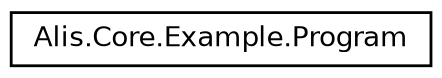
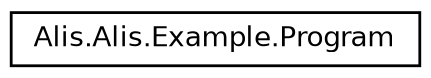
node "Alis.Core.Example.Program": label "Alis.Core.Example.Program" -> "Alis.Alis.Example.Program"
